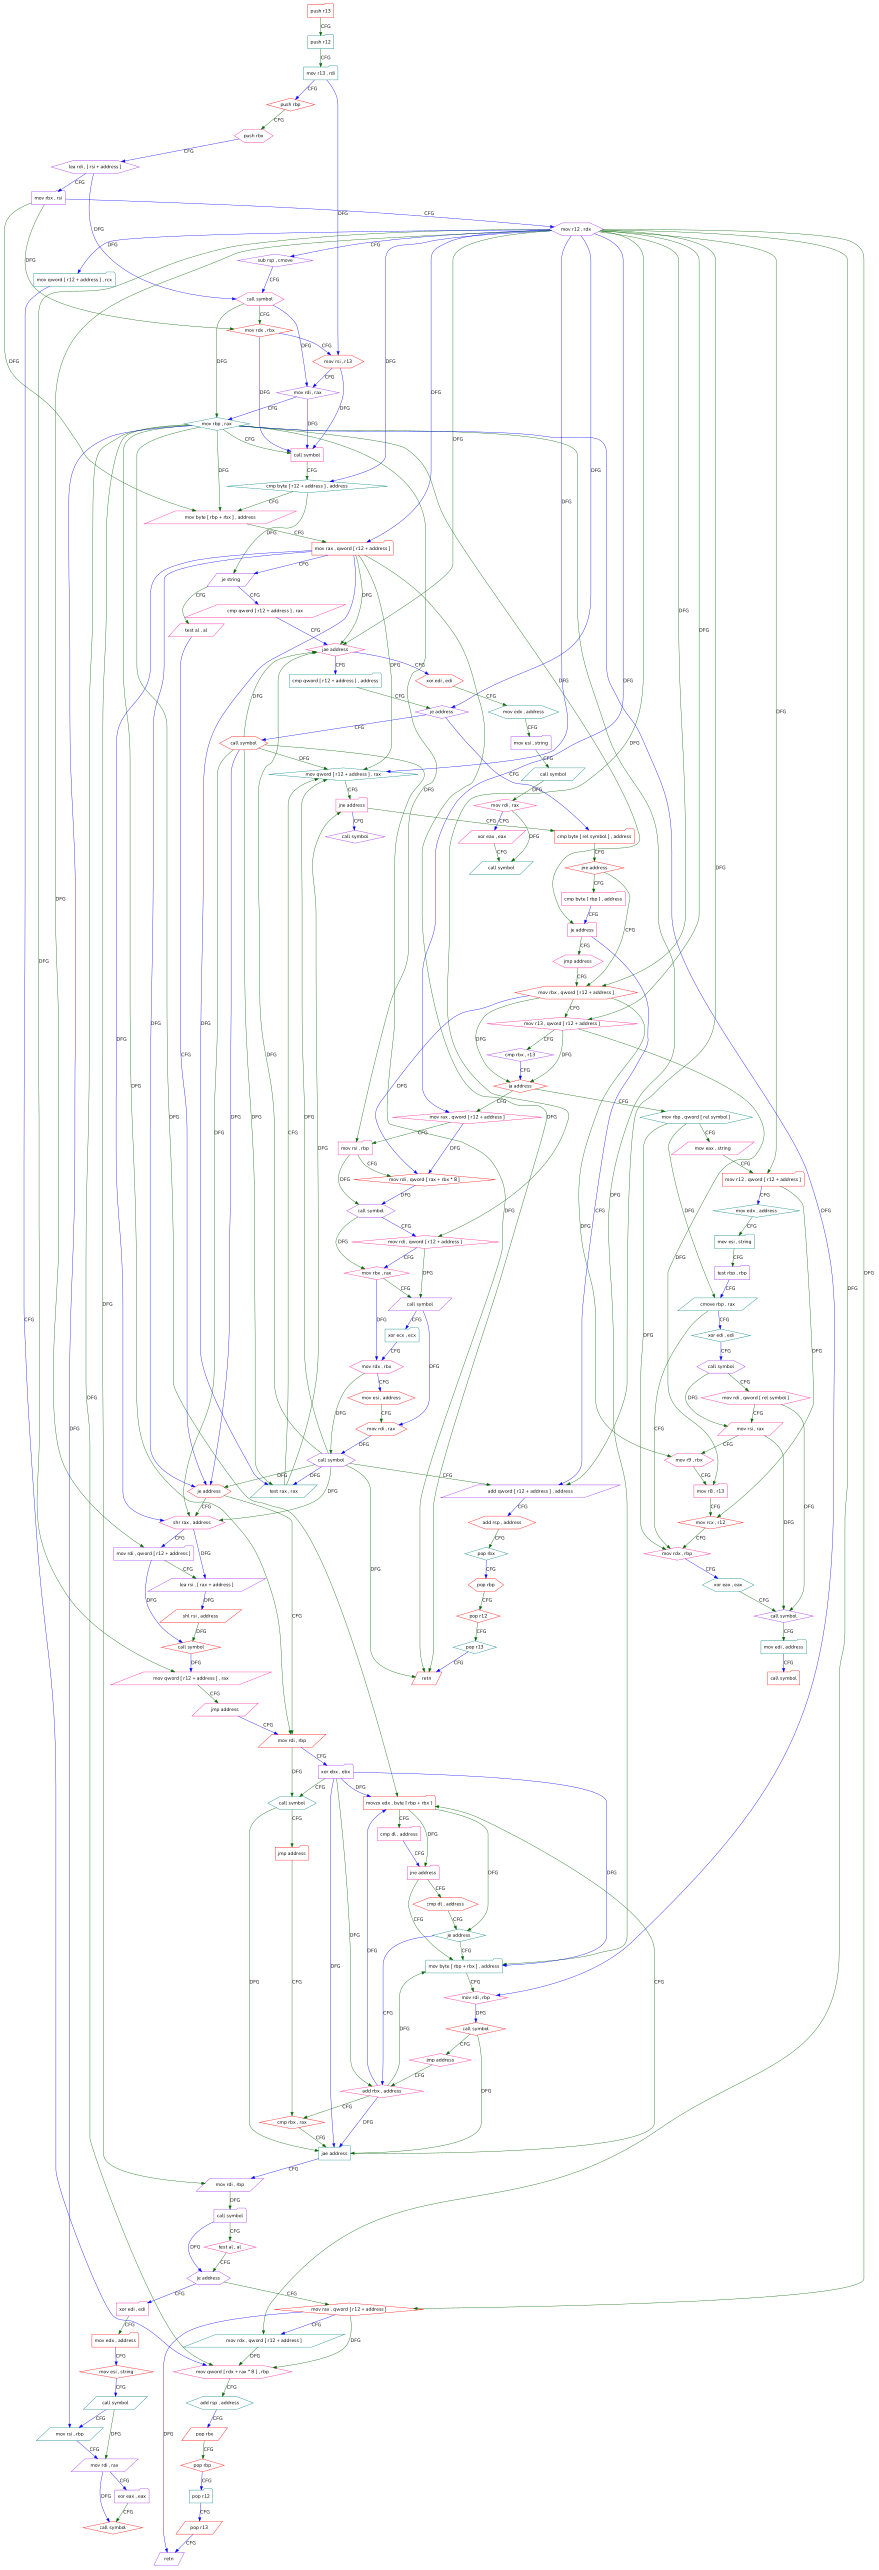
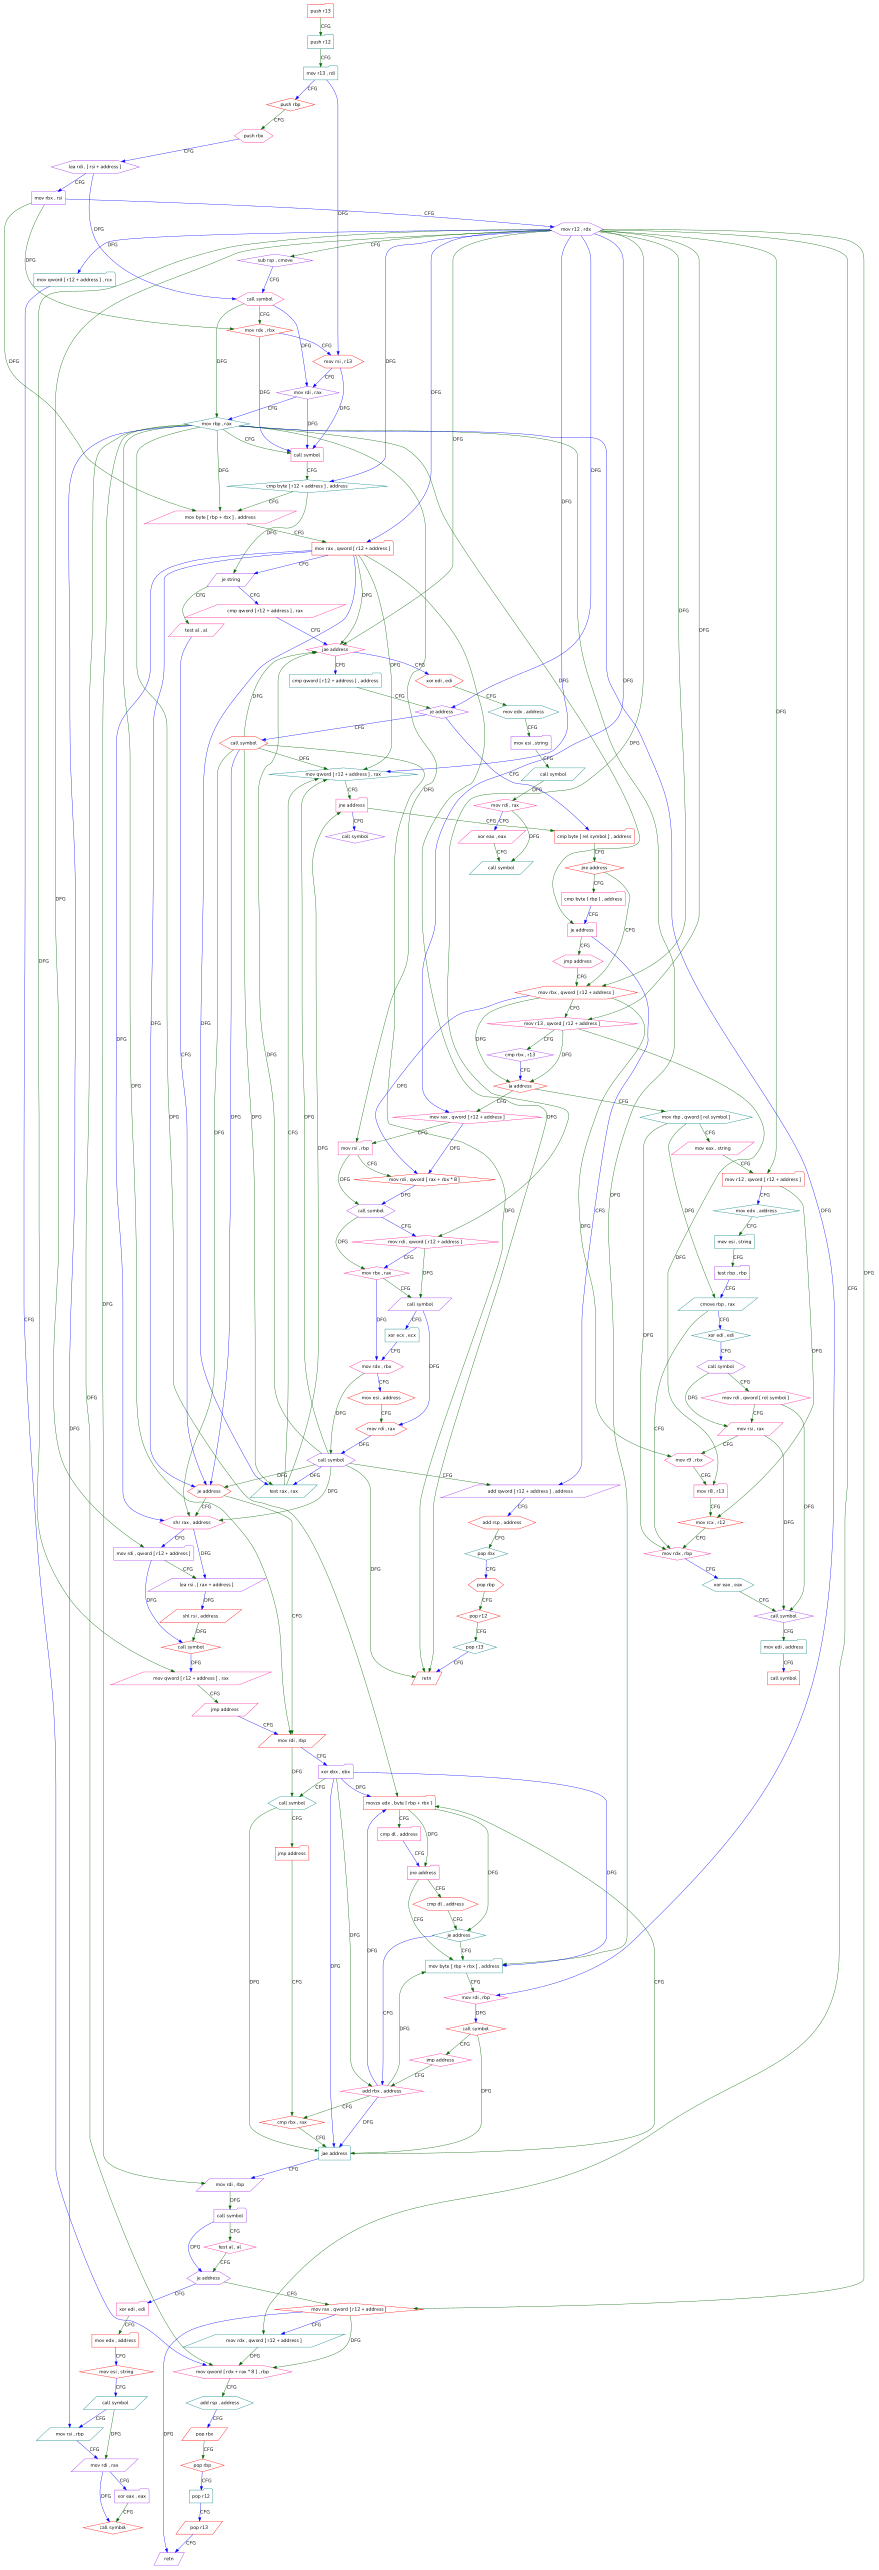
edge "mov r12 , rdx" -> "sub rsp , cmove": color blue -> darkgreen
edge "mov r12 , rdx" -> "add qword [ r12 + address ] , address": removed, label "DFG"
edge "mov r12 , rdx" -> "mov rdx , qword [ r12 + address ]": label "DFG" -> "CFG"
